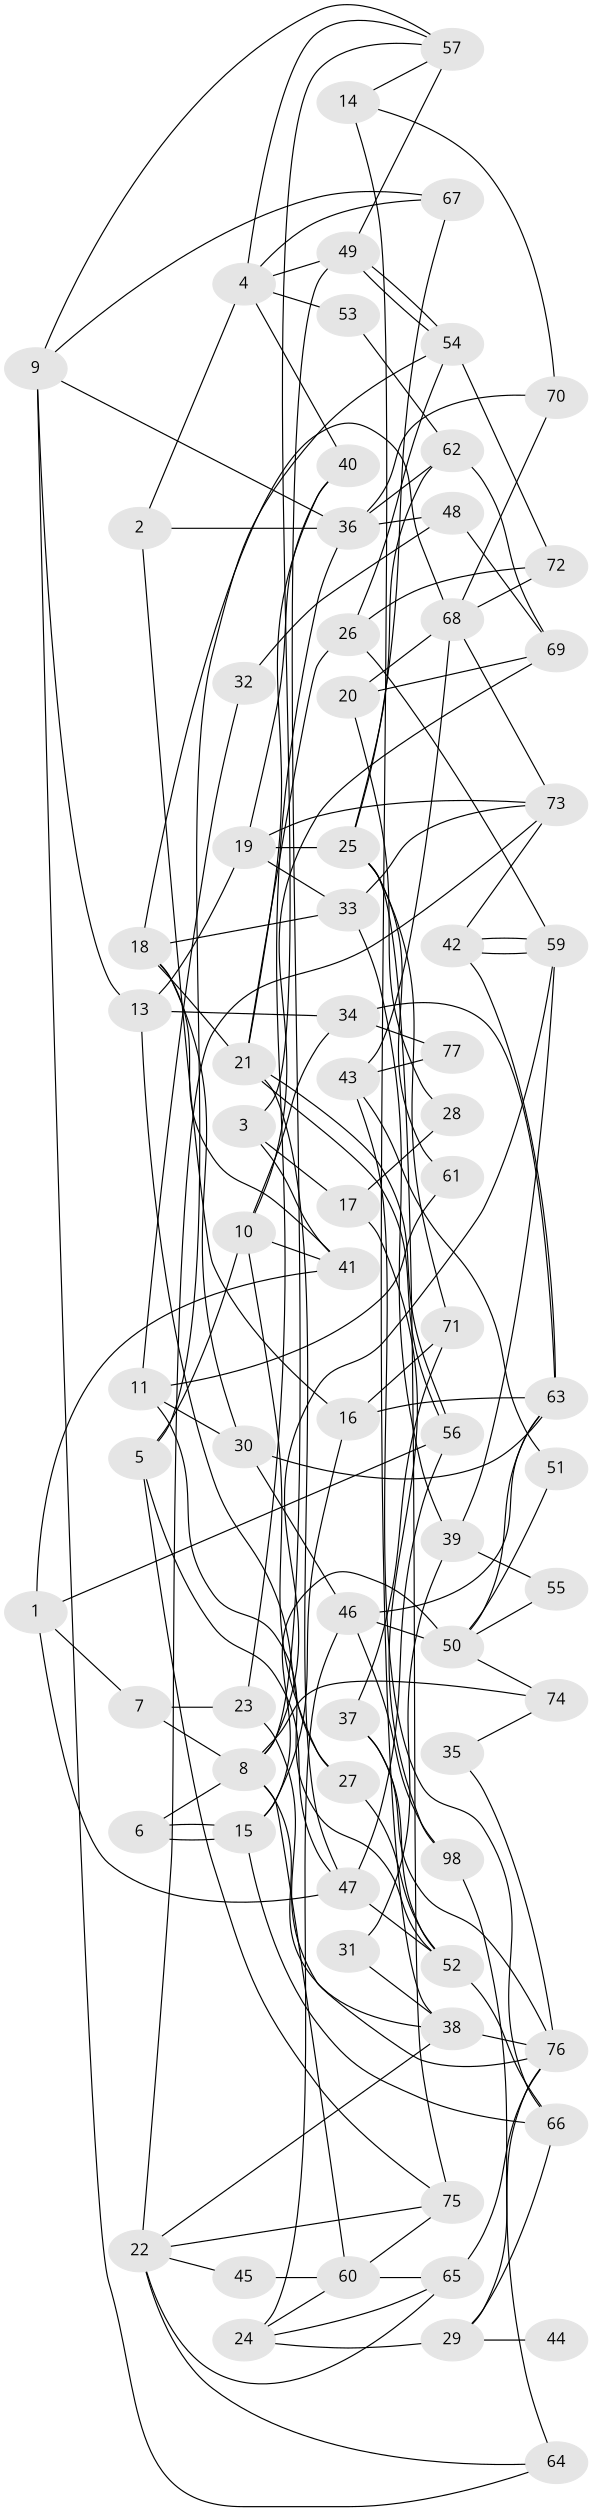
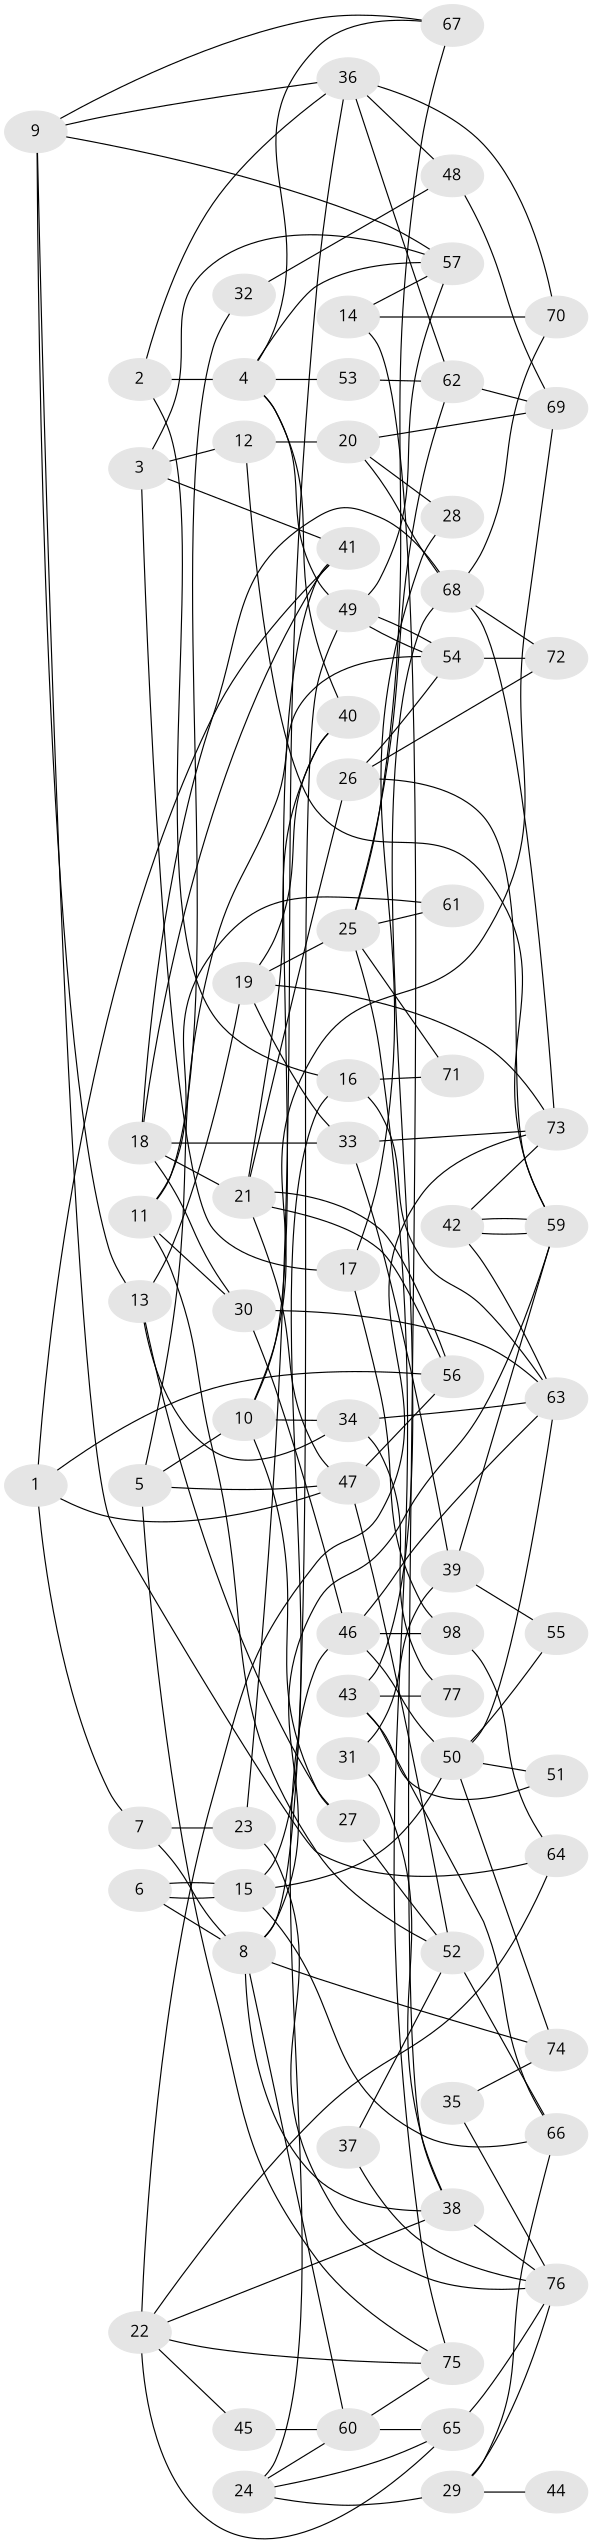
node "12": added
edge "71" -- "37": removed
